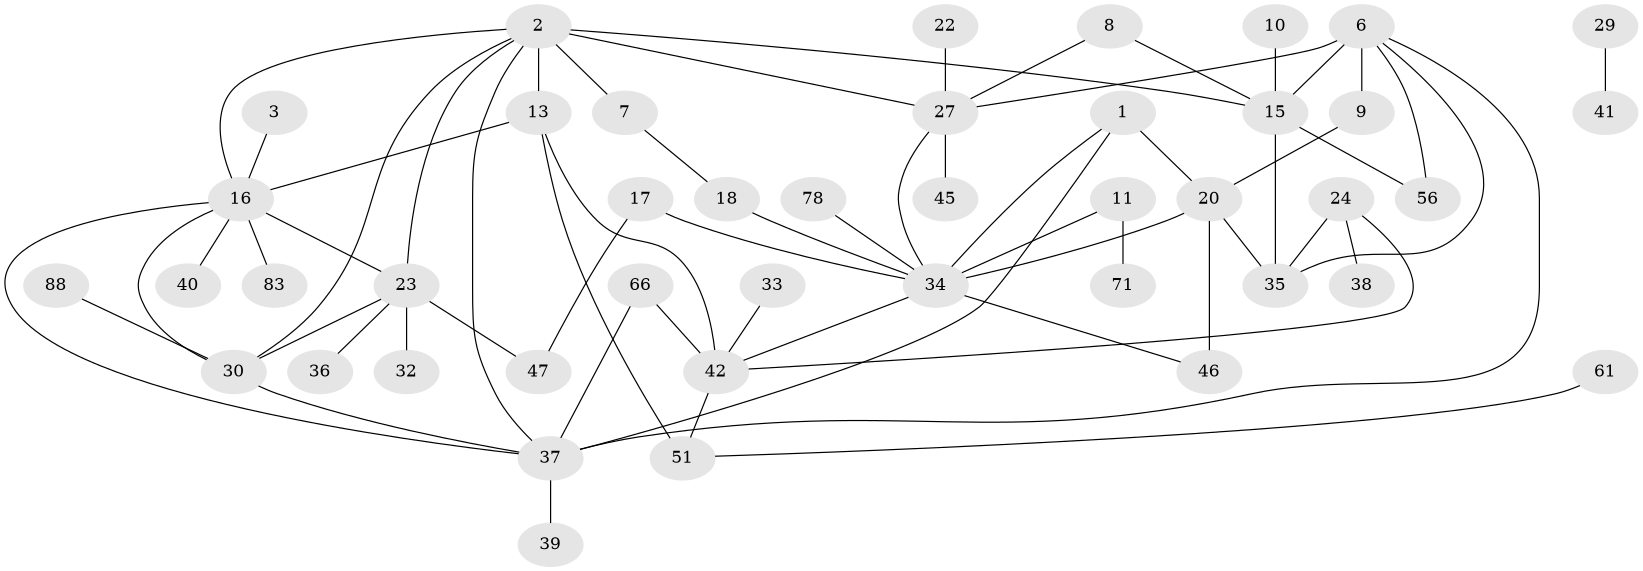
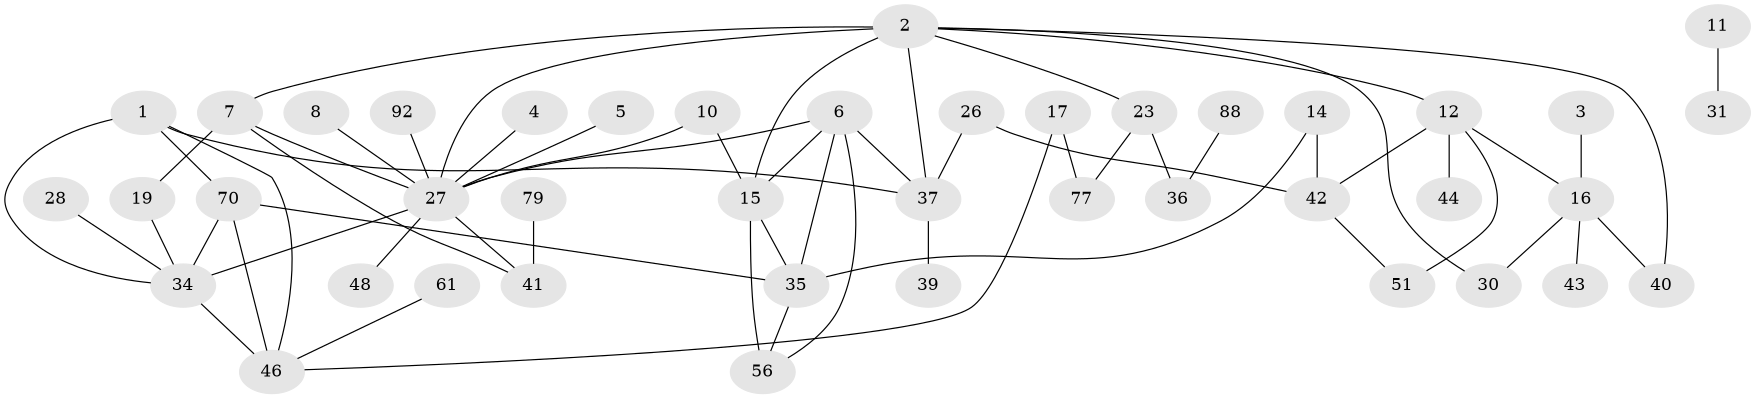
node "22": label "22" -> "92"
node "29": label "29" -> "79"
edge "2" -- "16": now "2" -- "40"
edge "8" -- "15": removed
node "4": added
node "13": label "13" -> "12"
node "5": added
node "9": removed
edge "7" -- "27": added
edge "10" -- "27": added
edge "1" -- "46": added
node "18": label "18" -> "19"
node "78": label "78" -> "28"
node "45": label "45" -> "48"
node "20": label "20" -> "70"
node "24": label "24" -> "14"
node "44": added
edge "7" -- "41": added
edge "16" -- "23": removed
edge "27" -- "41": added
edge "11" -- "34": removed
edge "17" -- "34": now "17" -- "46"
node "83": label "83" -> "43"
node "66": label "66" -> "26"
node "33": removed
node "71": label "71" -> "31"
node "38": removed
edge "88" -- "30": now "88" -- "36"
edge "23" -- "30": removed
edge "35" -- "56": added
edge "34" -- "42": removed
node "32": removed
node "47": label "47" -> "77"
edge "16" -- "37": removed
edge "30" -- "37": removed
edge "61" -- "51": now "61" -- "46"
